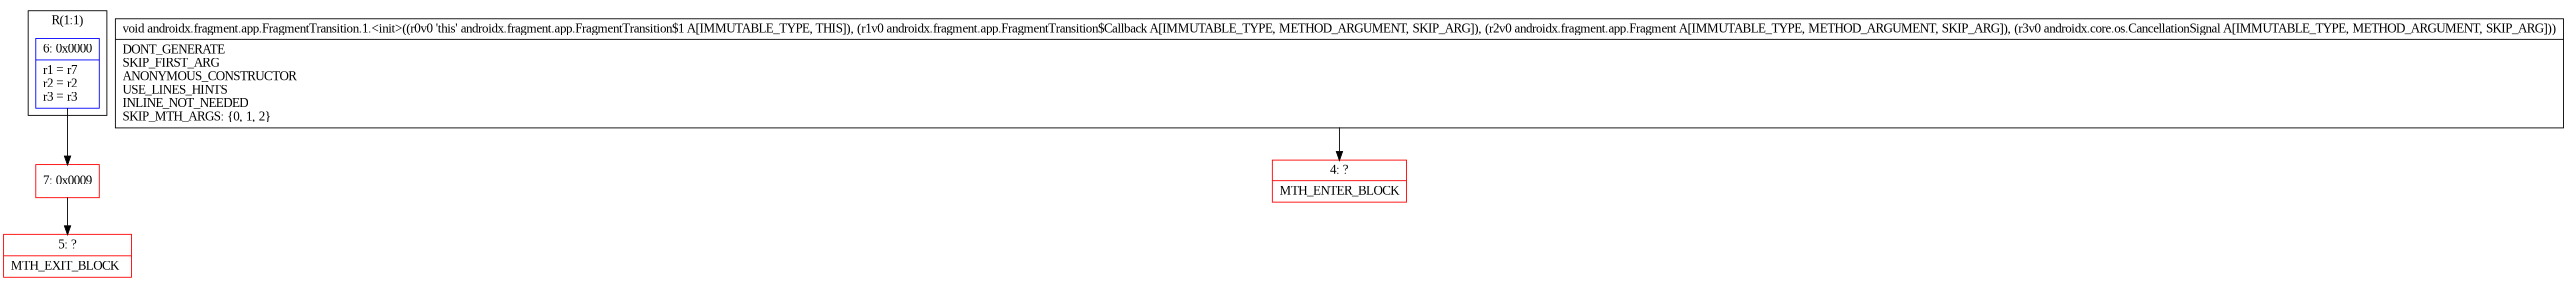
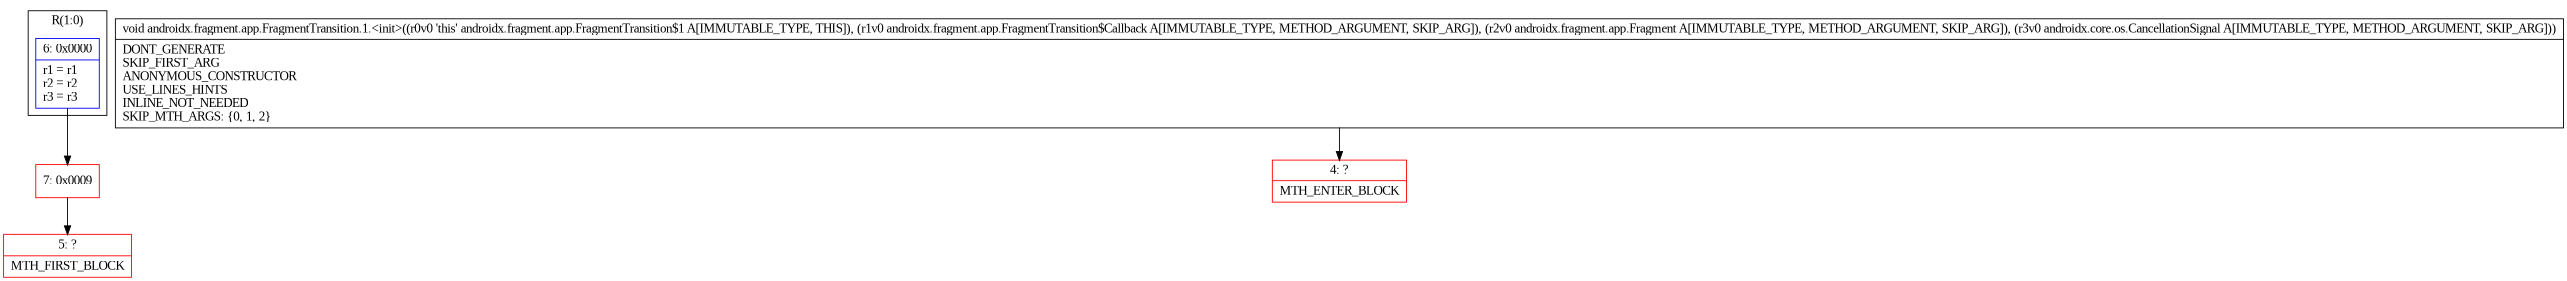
cluster "R(1:1)": label "R(1:1)" -> "R(1:0)"
node "6: 0x0000": text "r1 = r7" -> "r1 = r1"
node "5: ?": text "MTH_EXIT_BLOCK" -> "MTH_FIRST_BLOCK"
